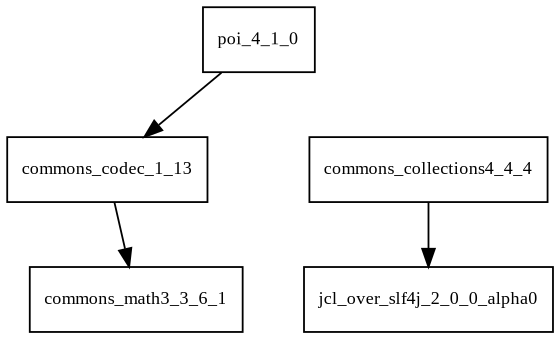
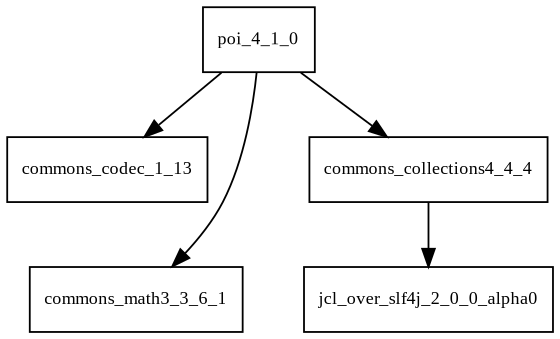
edge "poi_4_1_0" -> "commons_collections4_4_4": added
edge "commons_codec_1_13" -> "commons_math3_3_6_1": now "poi_4_1_0" -> "commons_math3_3_6_1"
